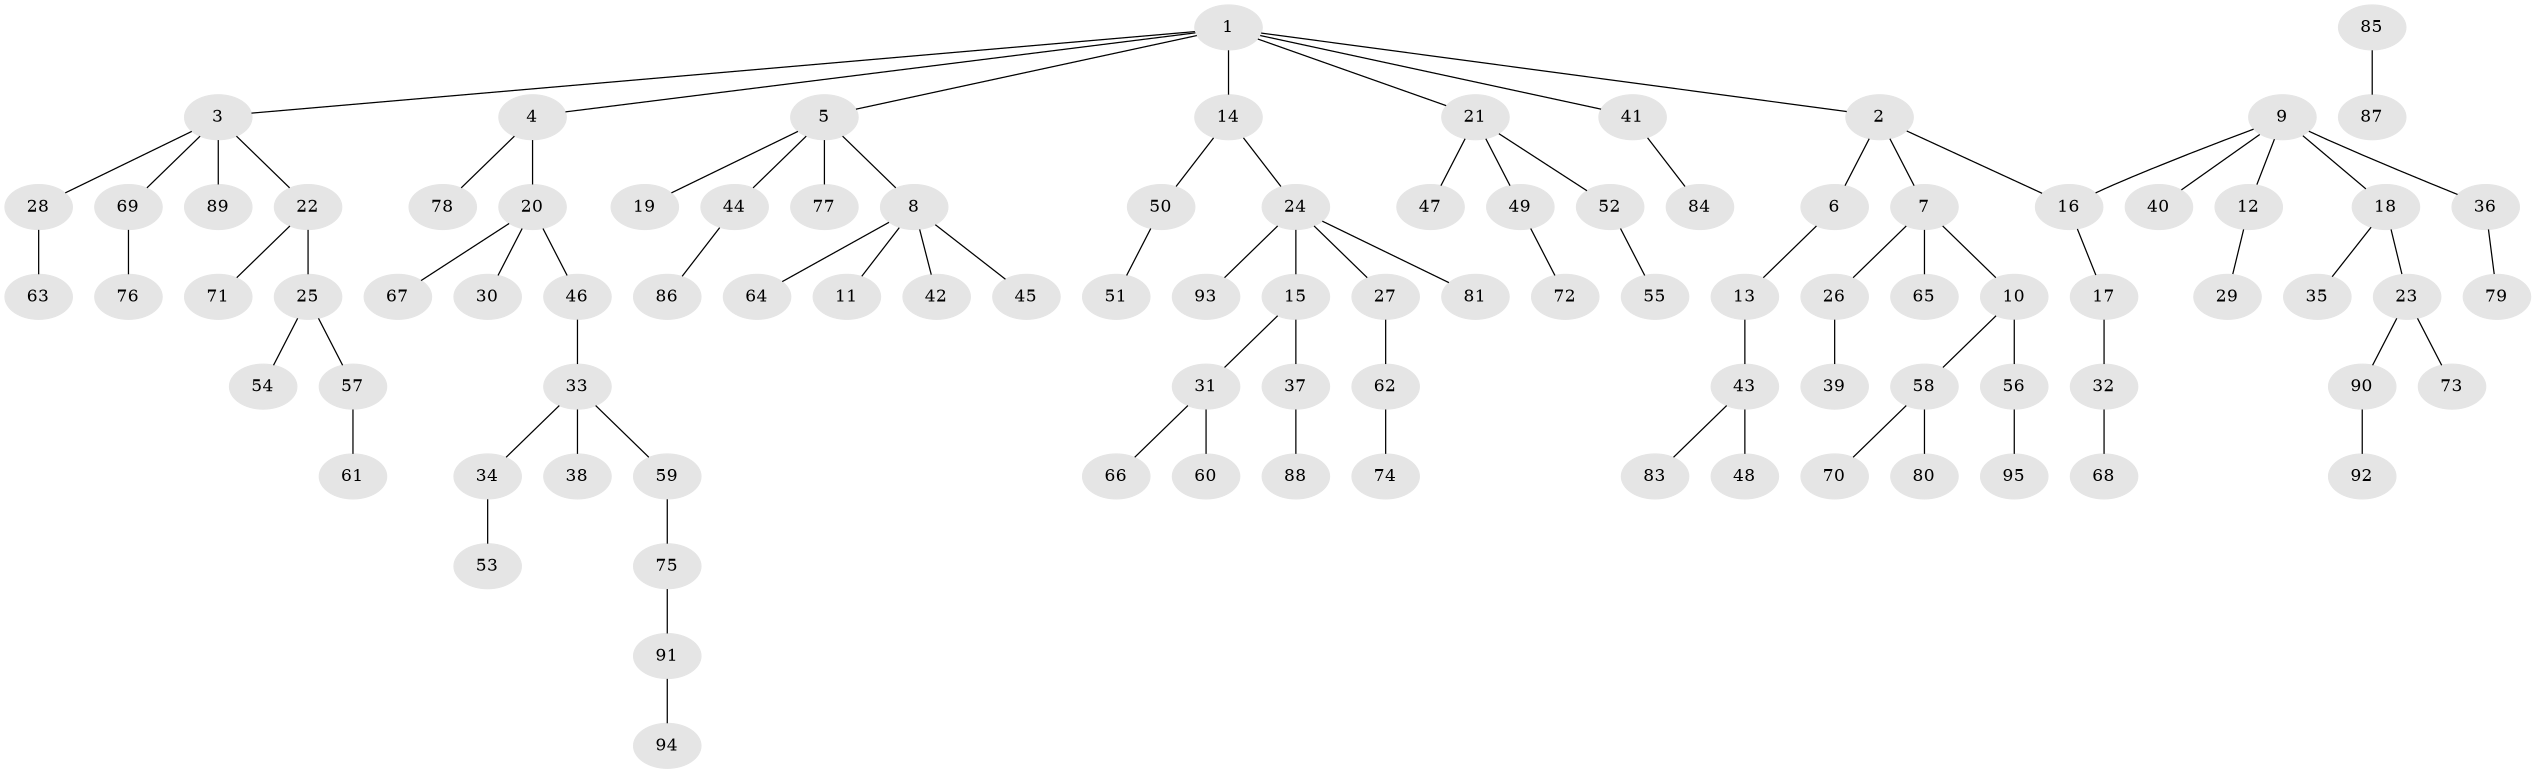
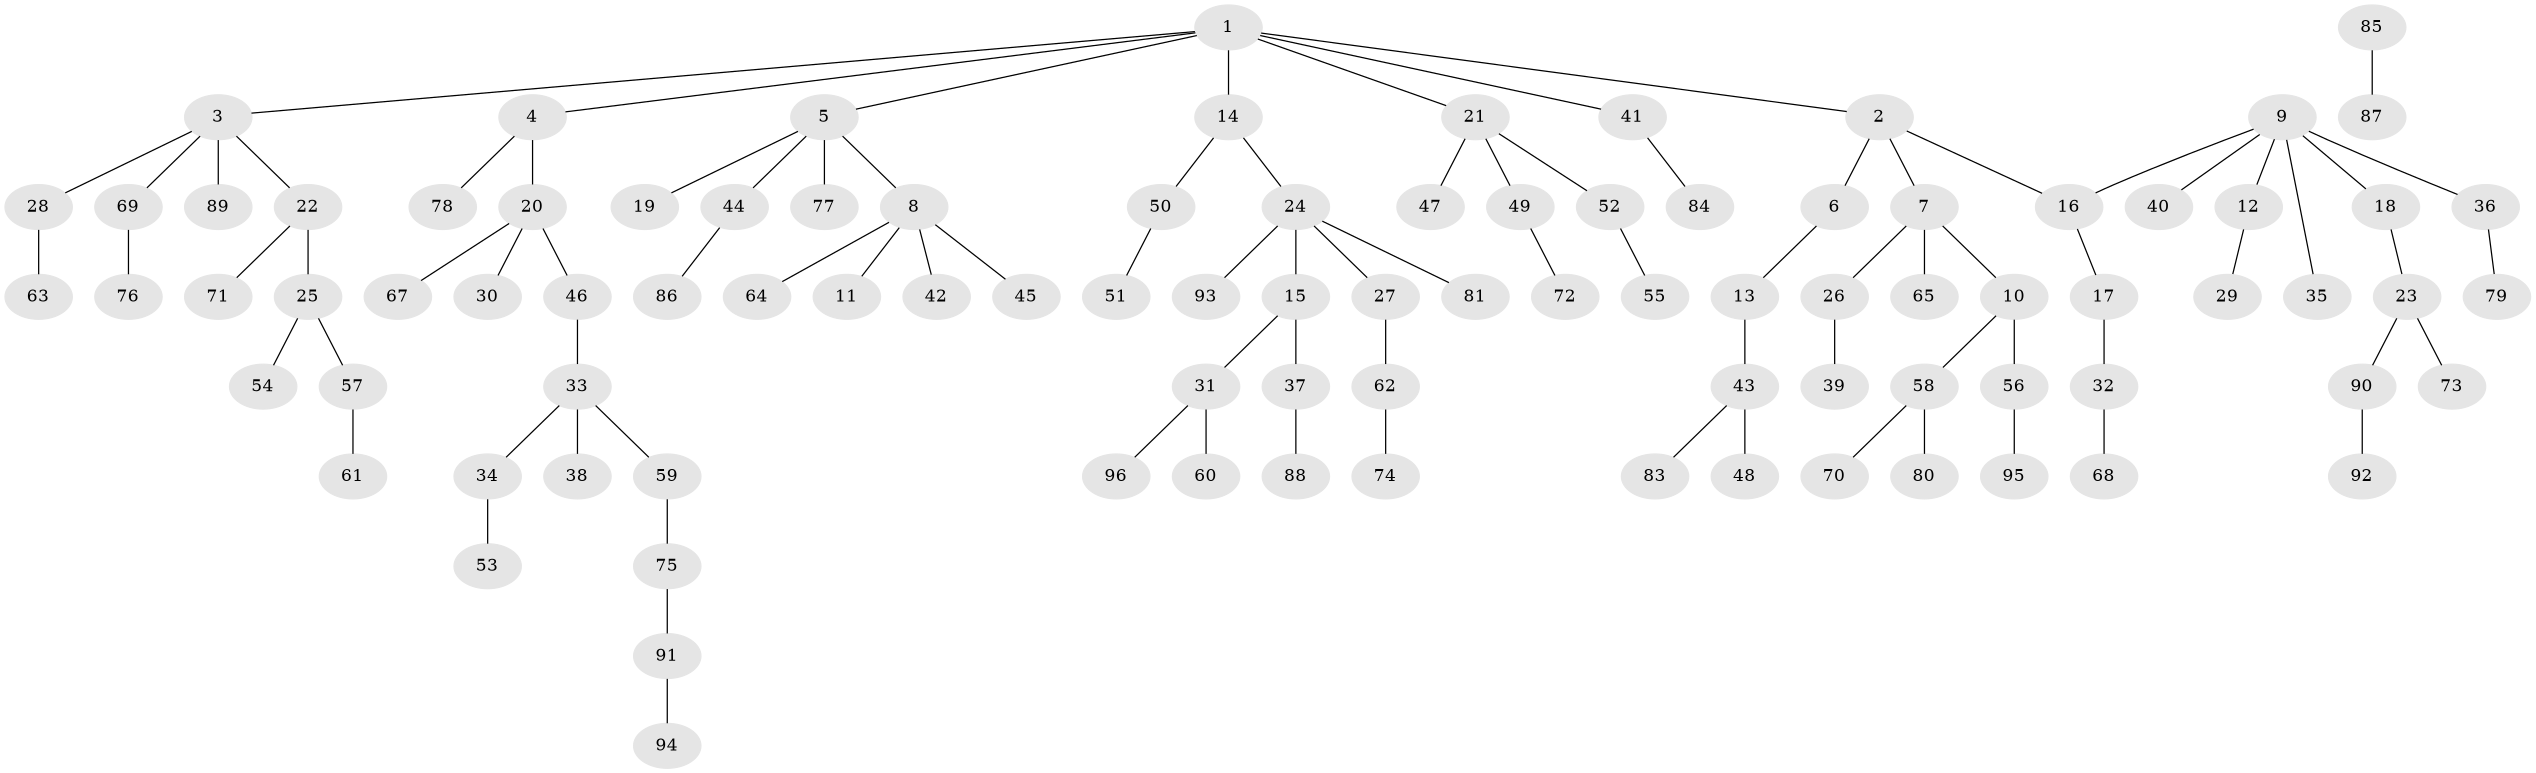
edge "18" -- "35": now "9" -- "35"
node "66": label "66" -> "96"
